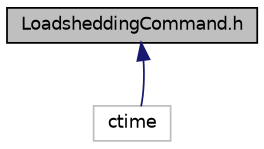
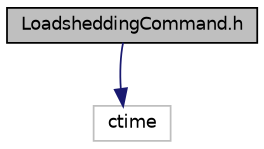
edge "ctime" -> "LoadsheddingCommand.h": reversed
